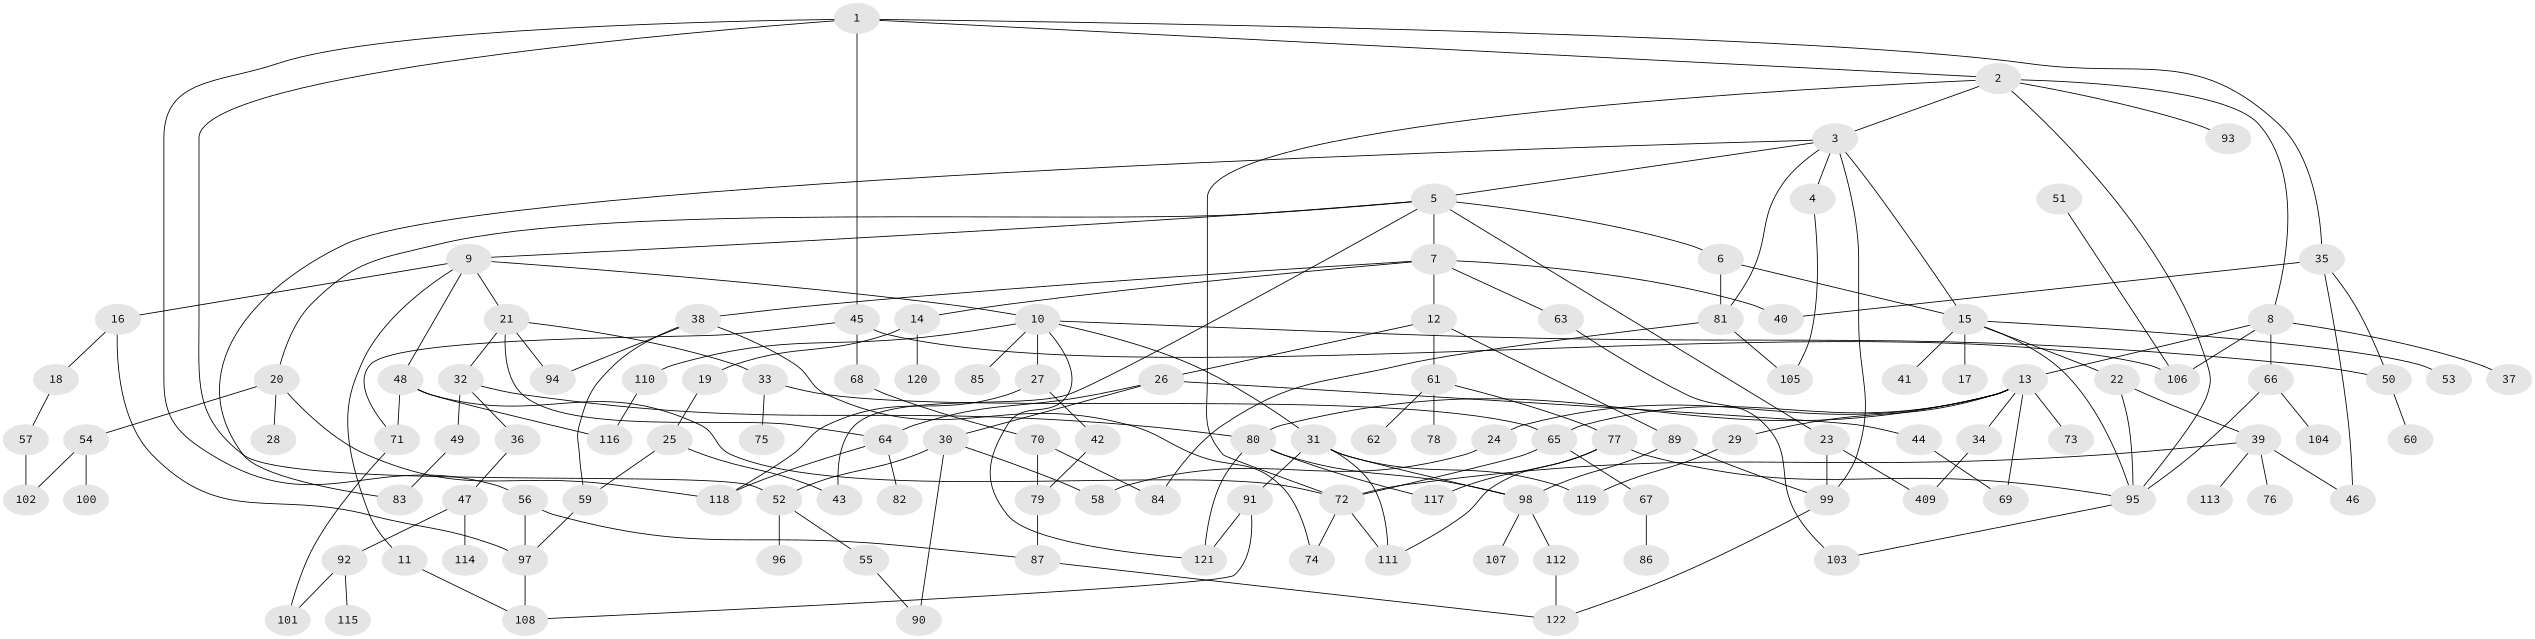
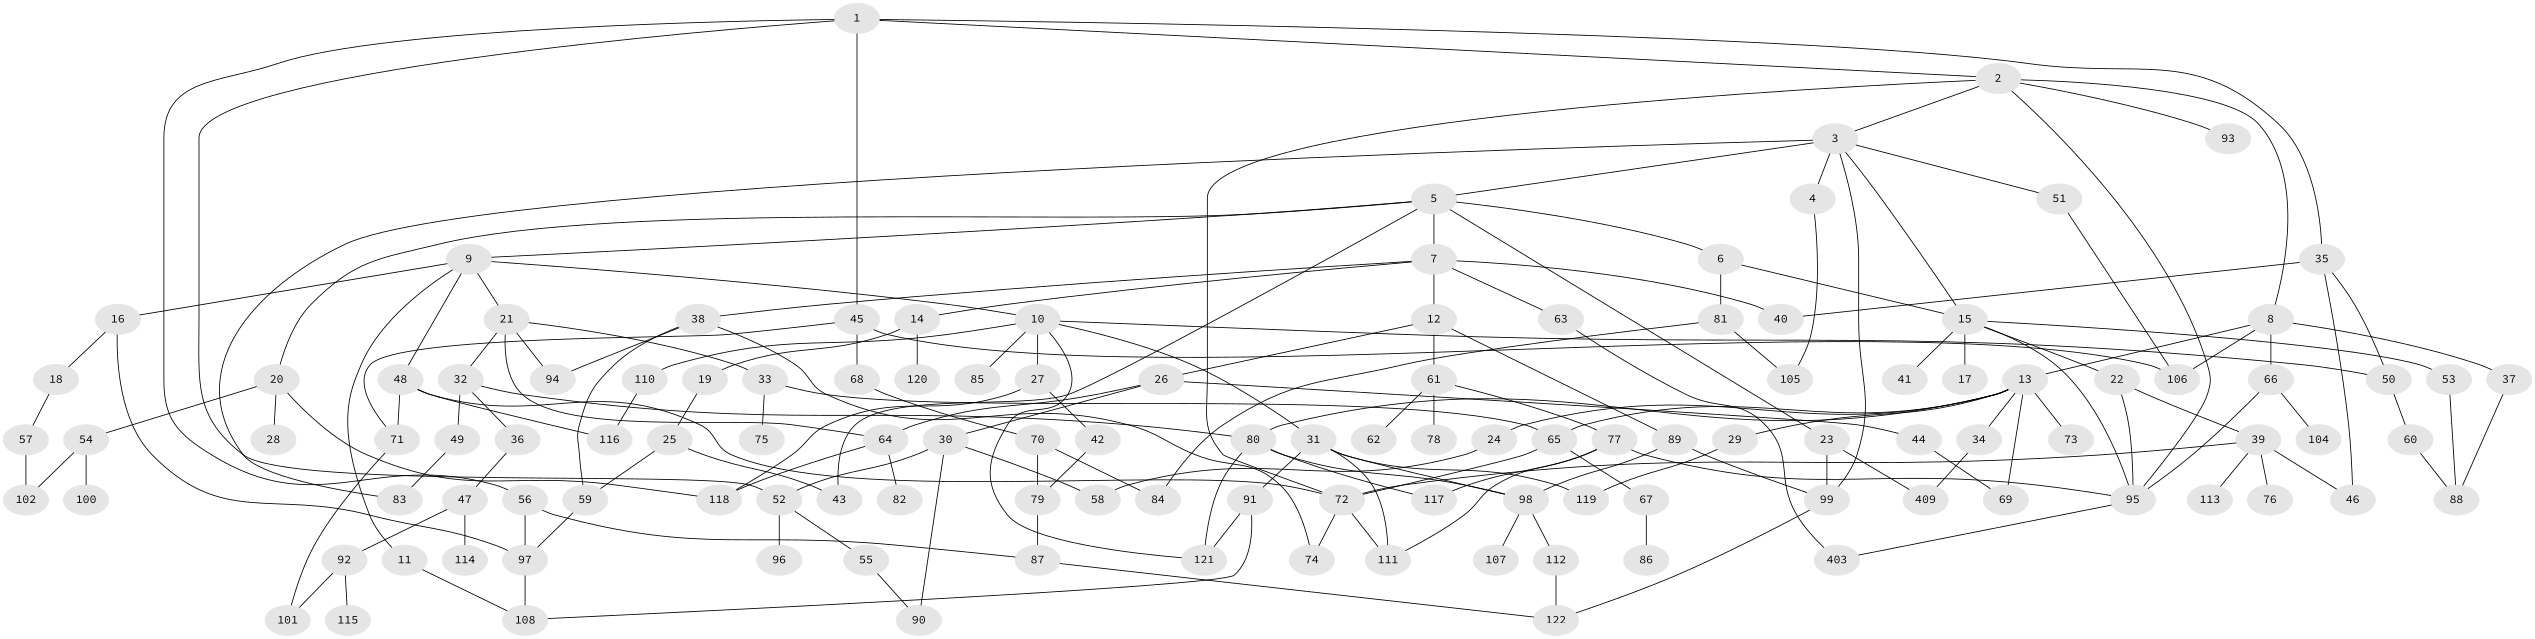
edge "3" -- "81": now "3" -- "51"
node "88": added
node "103": label "103" -> "403"
